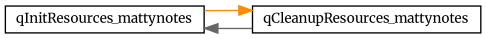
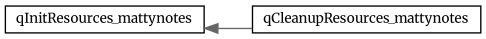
edge "qInitResources_mattynotes" -> "qCleanupResources_mattynotes": removed
